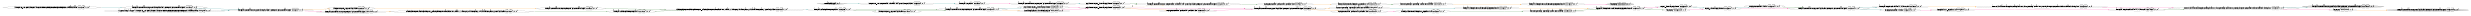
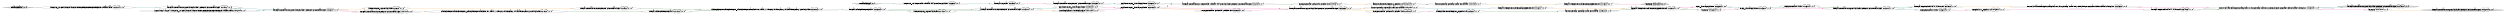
node "testHealthCheckHandler['1', '0', '0']": added
